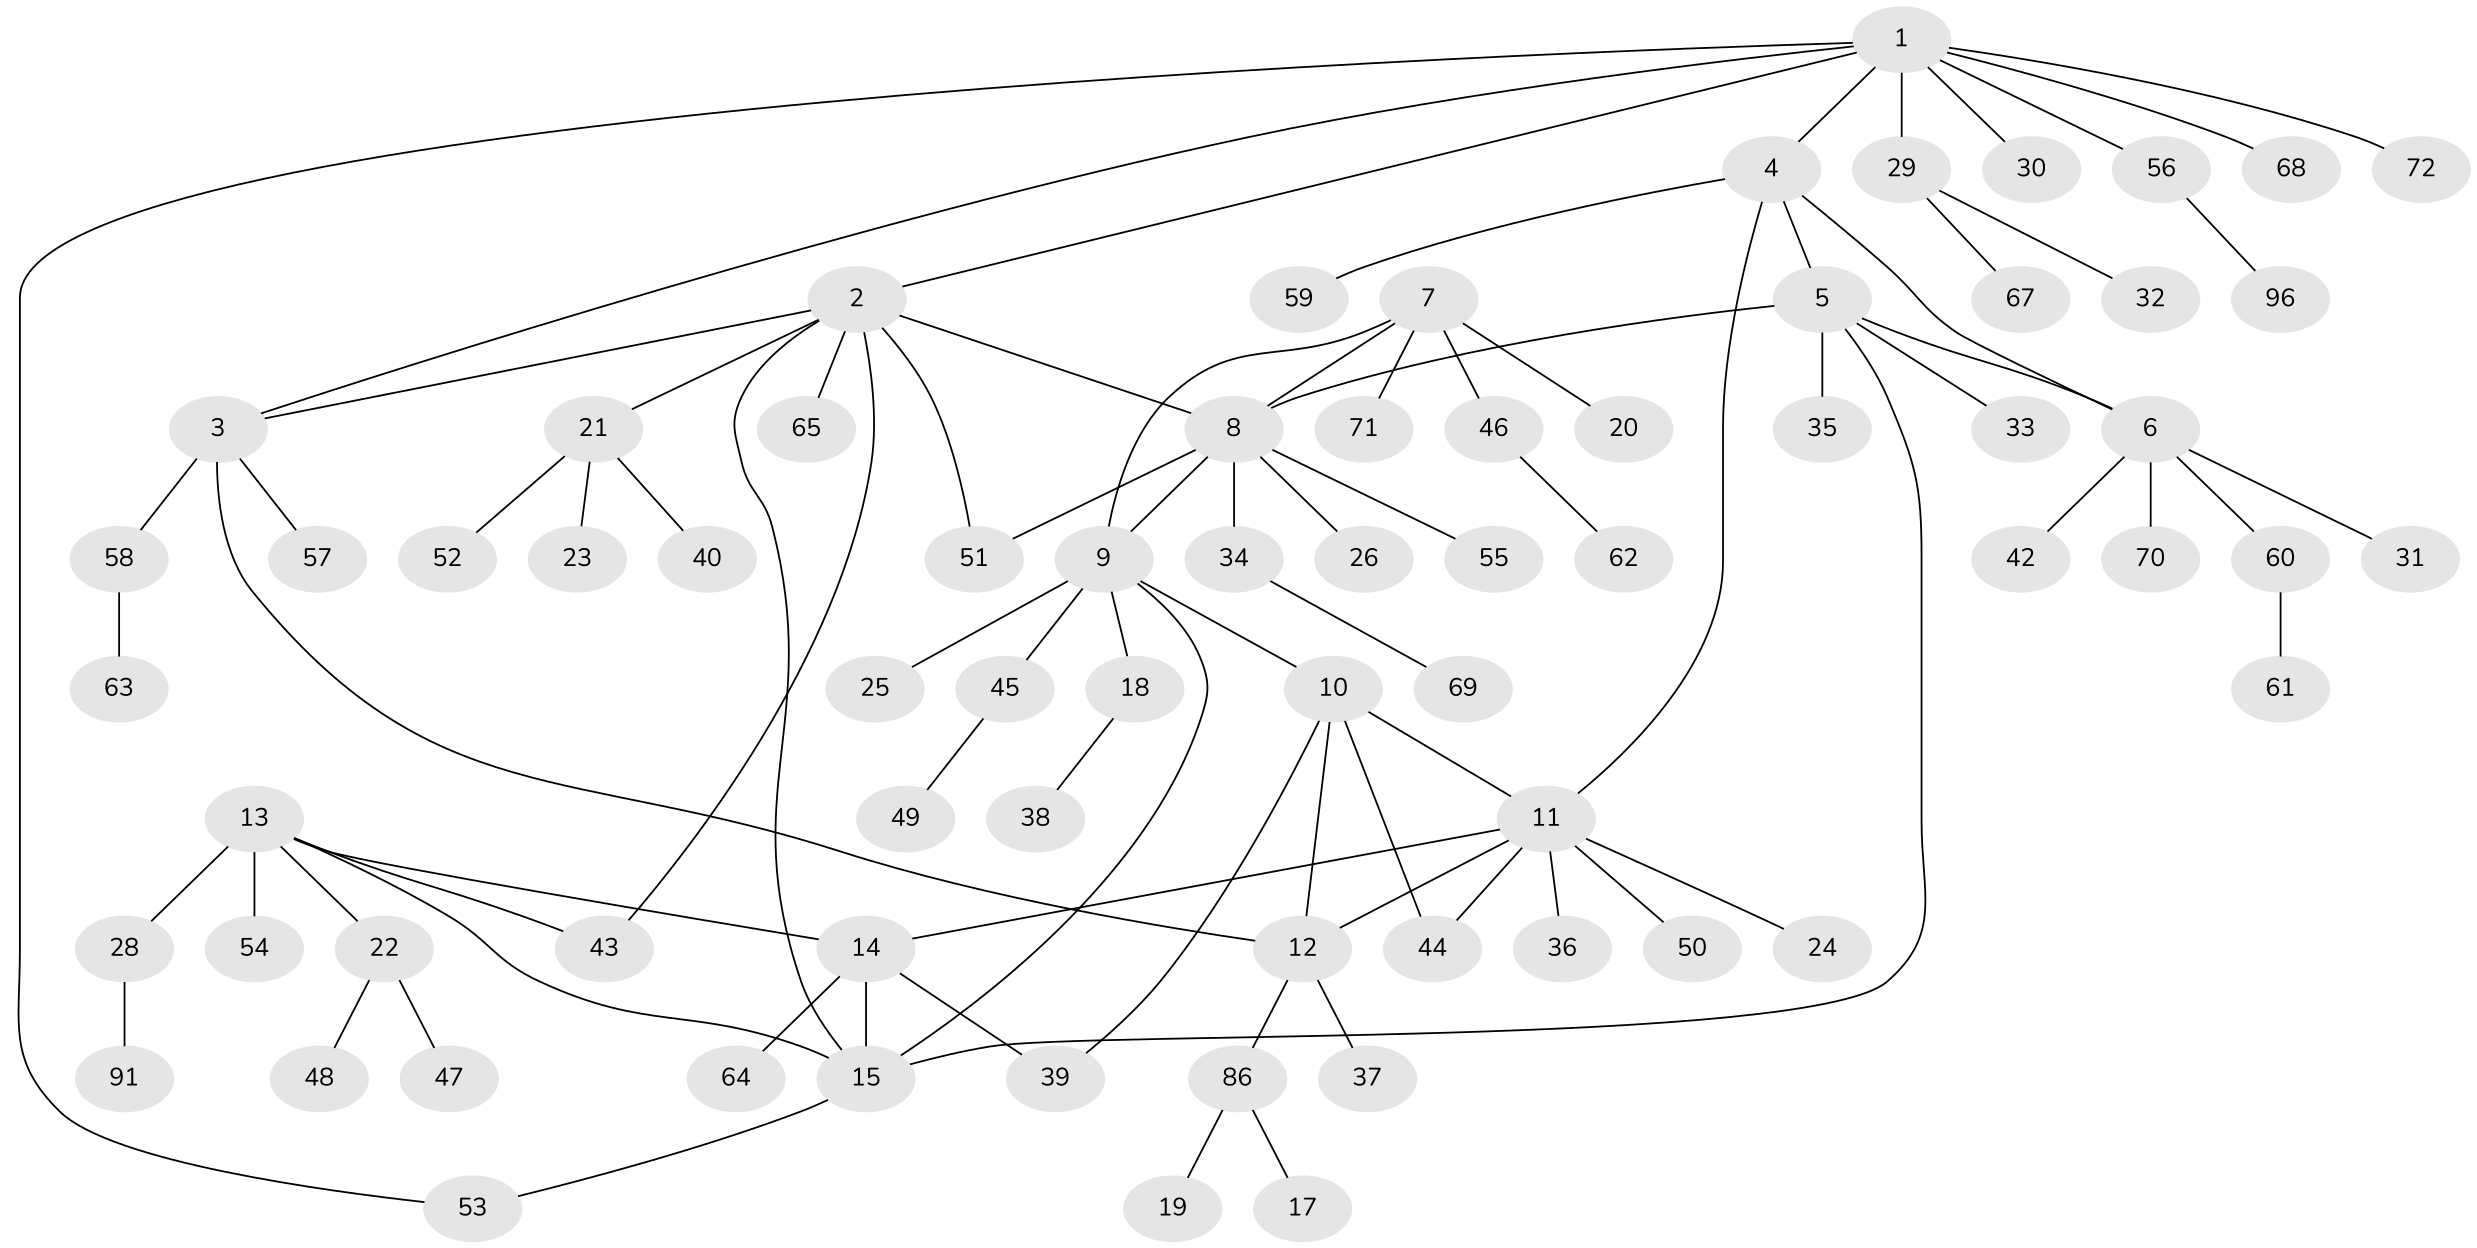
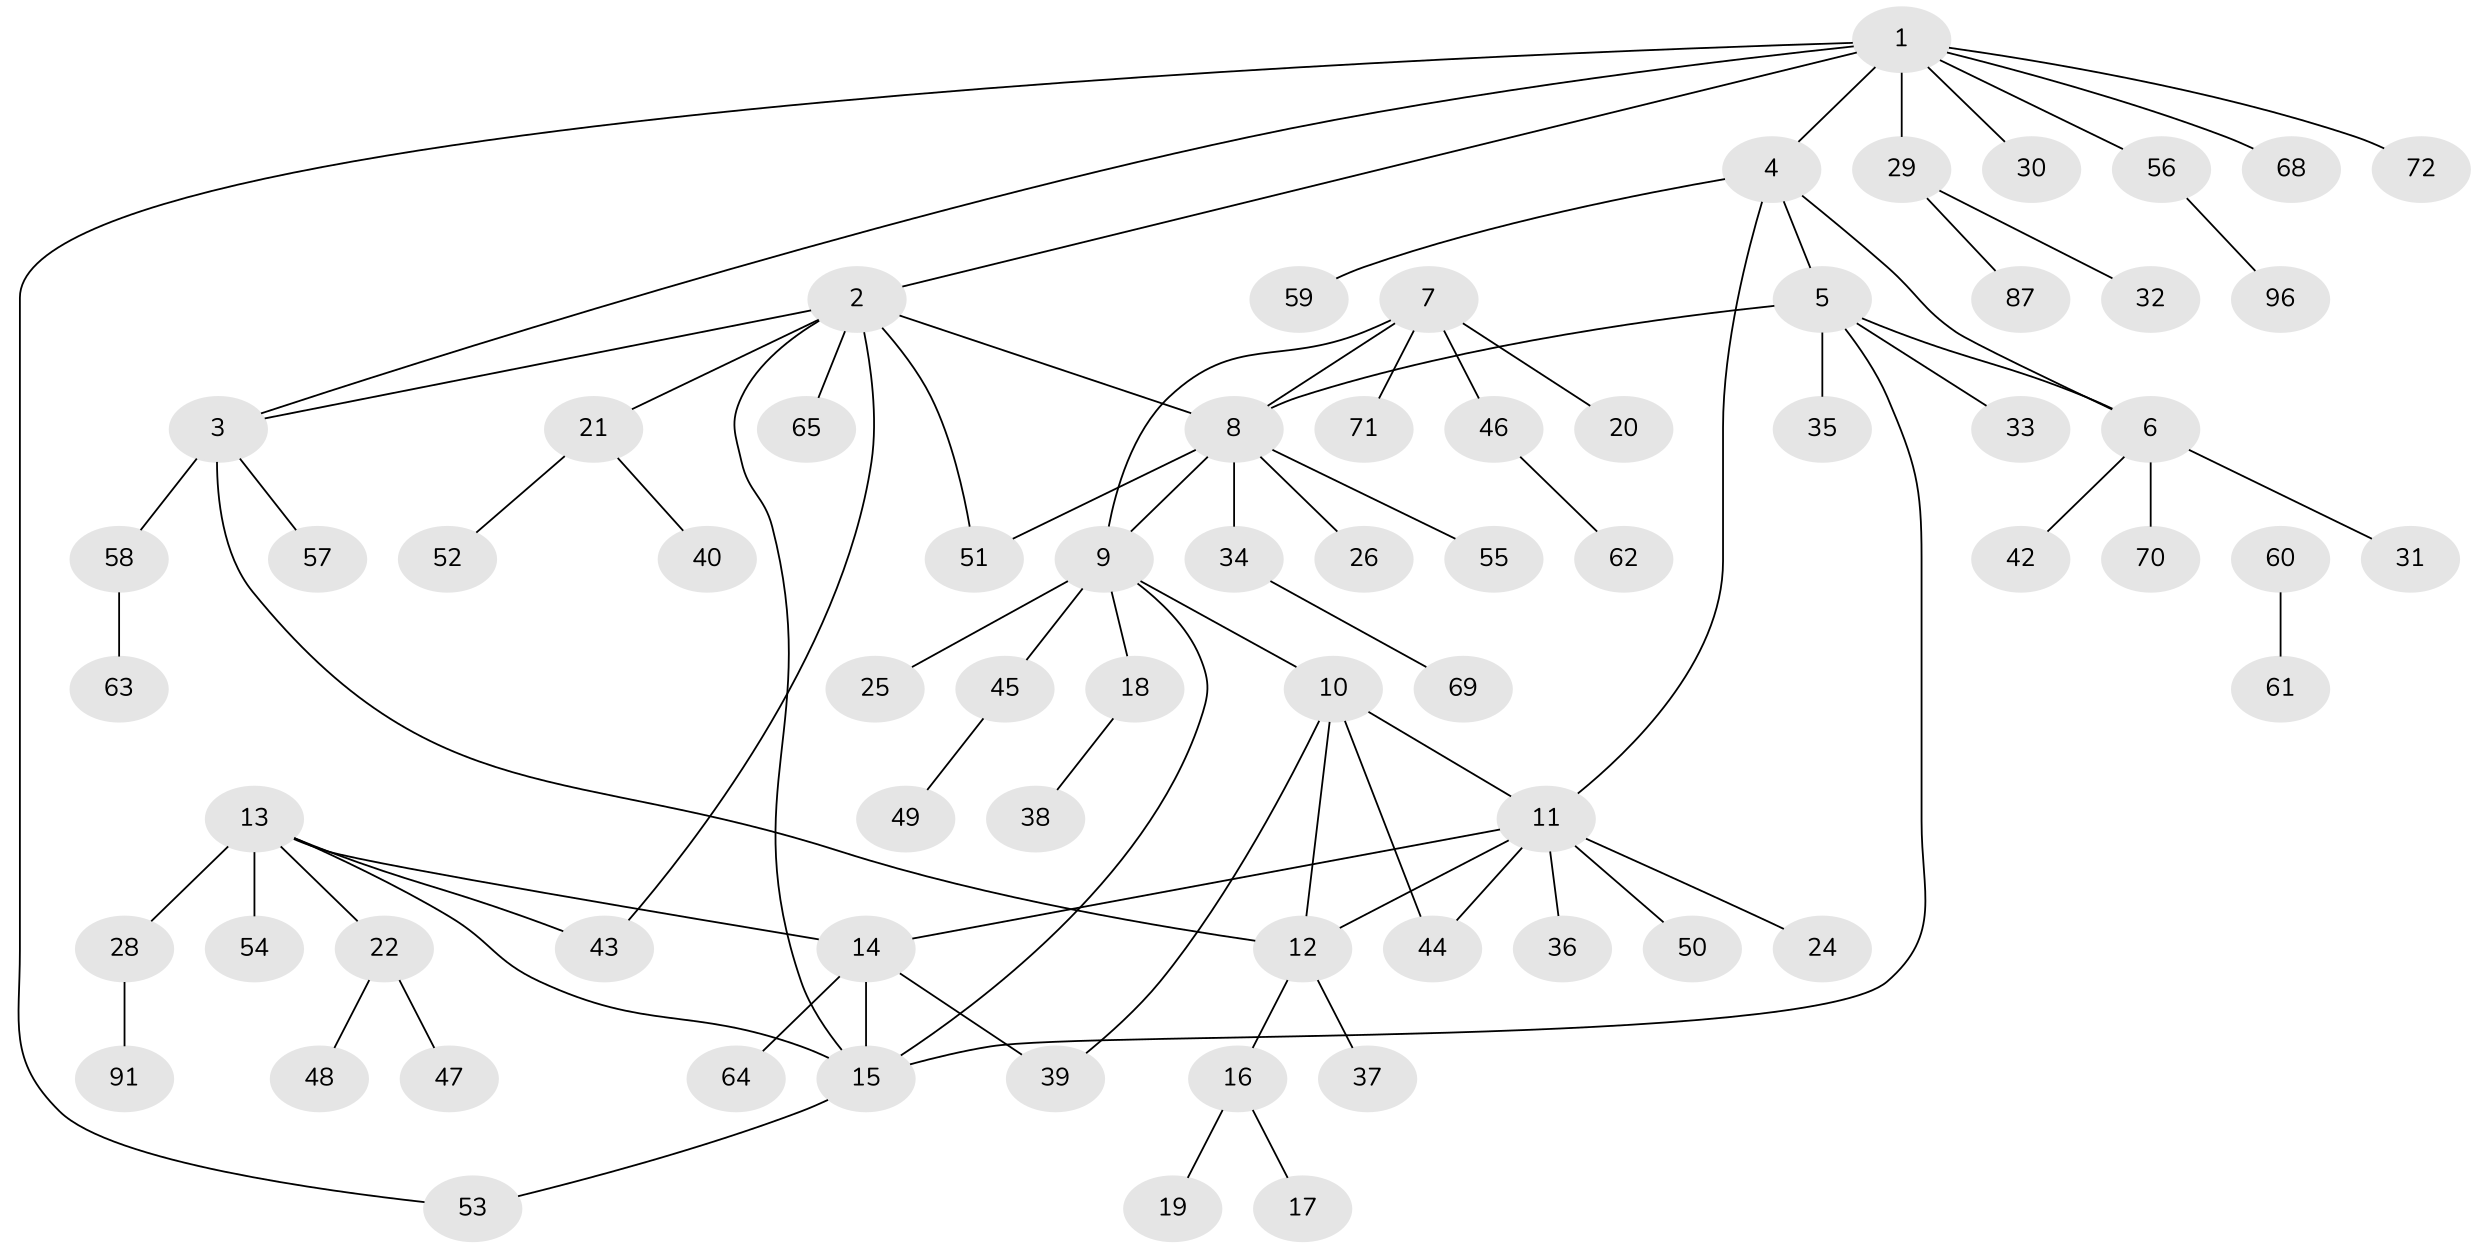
node "67": label "67" -> "87"
edge "6" -- "60": removed
node "23": removed
node "86": label "86" -> "16"
